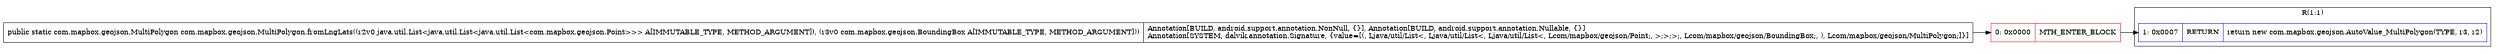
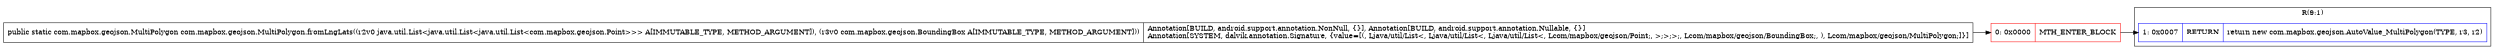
cluster "R(1:1)": label "R(1:1)" -> "R(9:1)"
